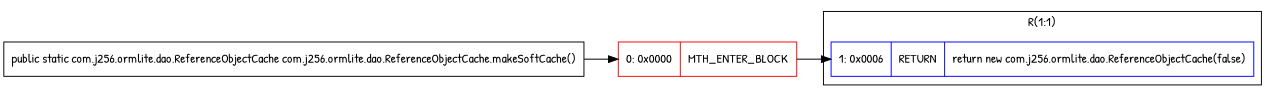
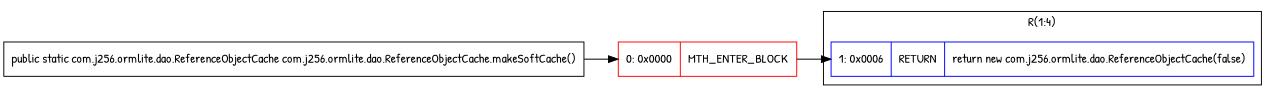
cluster "R(1:1)": label "R(1:1)" -> "R(1:4)"
